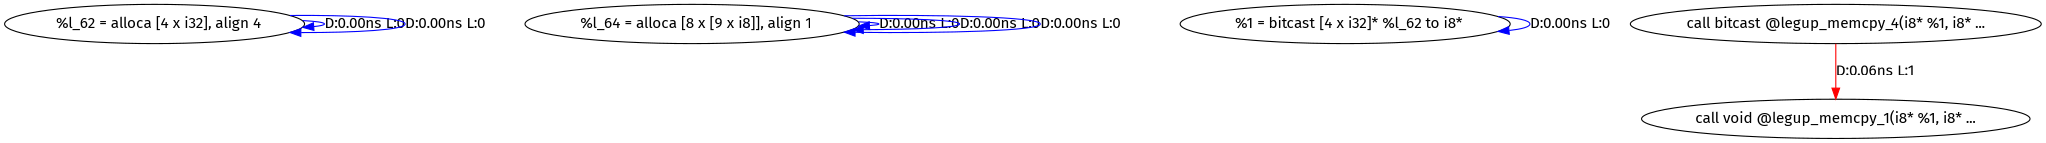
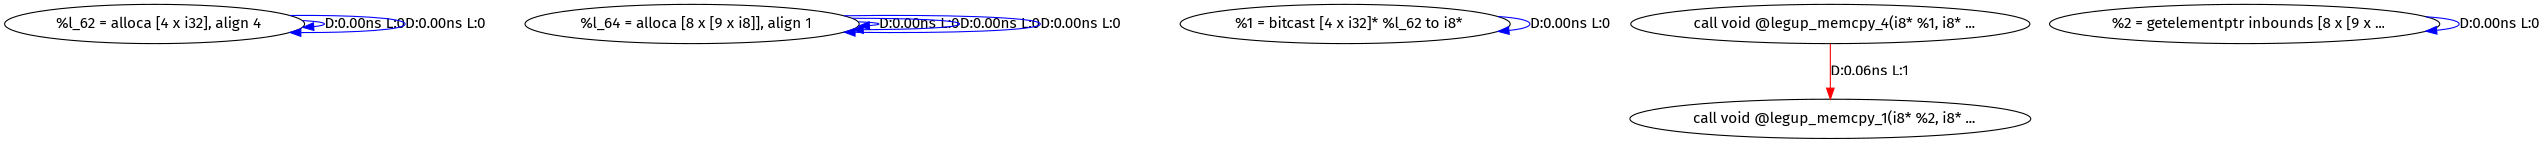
node "call bitcast @legup_memcpy_4(i8* %1, i8* ...": label "call bitcast @legup_memcpy_4(i8* %1, i8* ..." -> "call void @legup_memcpy_4(i8* %1, i8* ..."
node "%2 = getelementptr inbounds [8 x [9 x ...": added
node "call void @legup_memcpy_1(i8* %1, i8* ...": label "call void @legup_memcpy_1(i8* %1, i8* ..." -> "call void @legup_memcpy_1(i8* %2, i8* ..."
